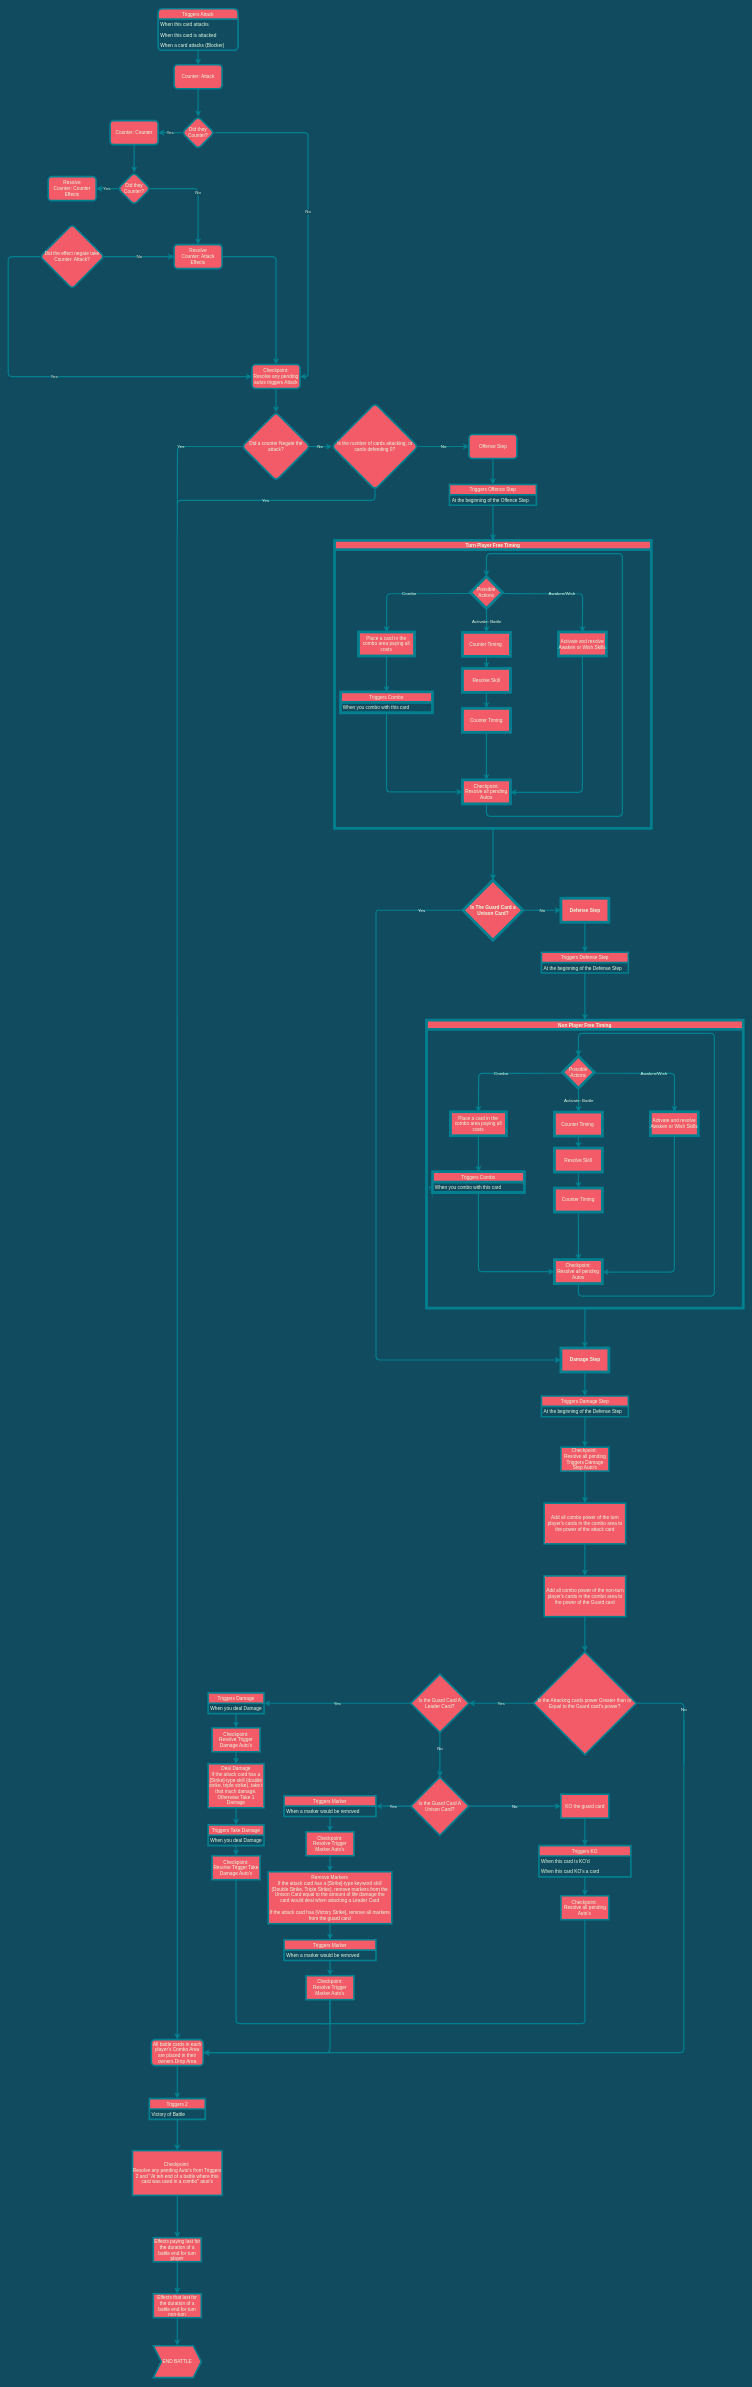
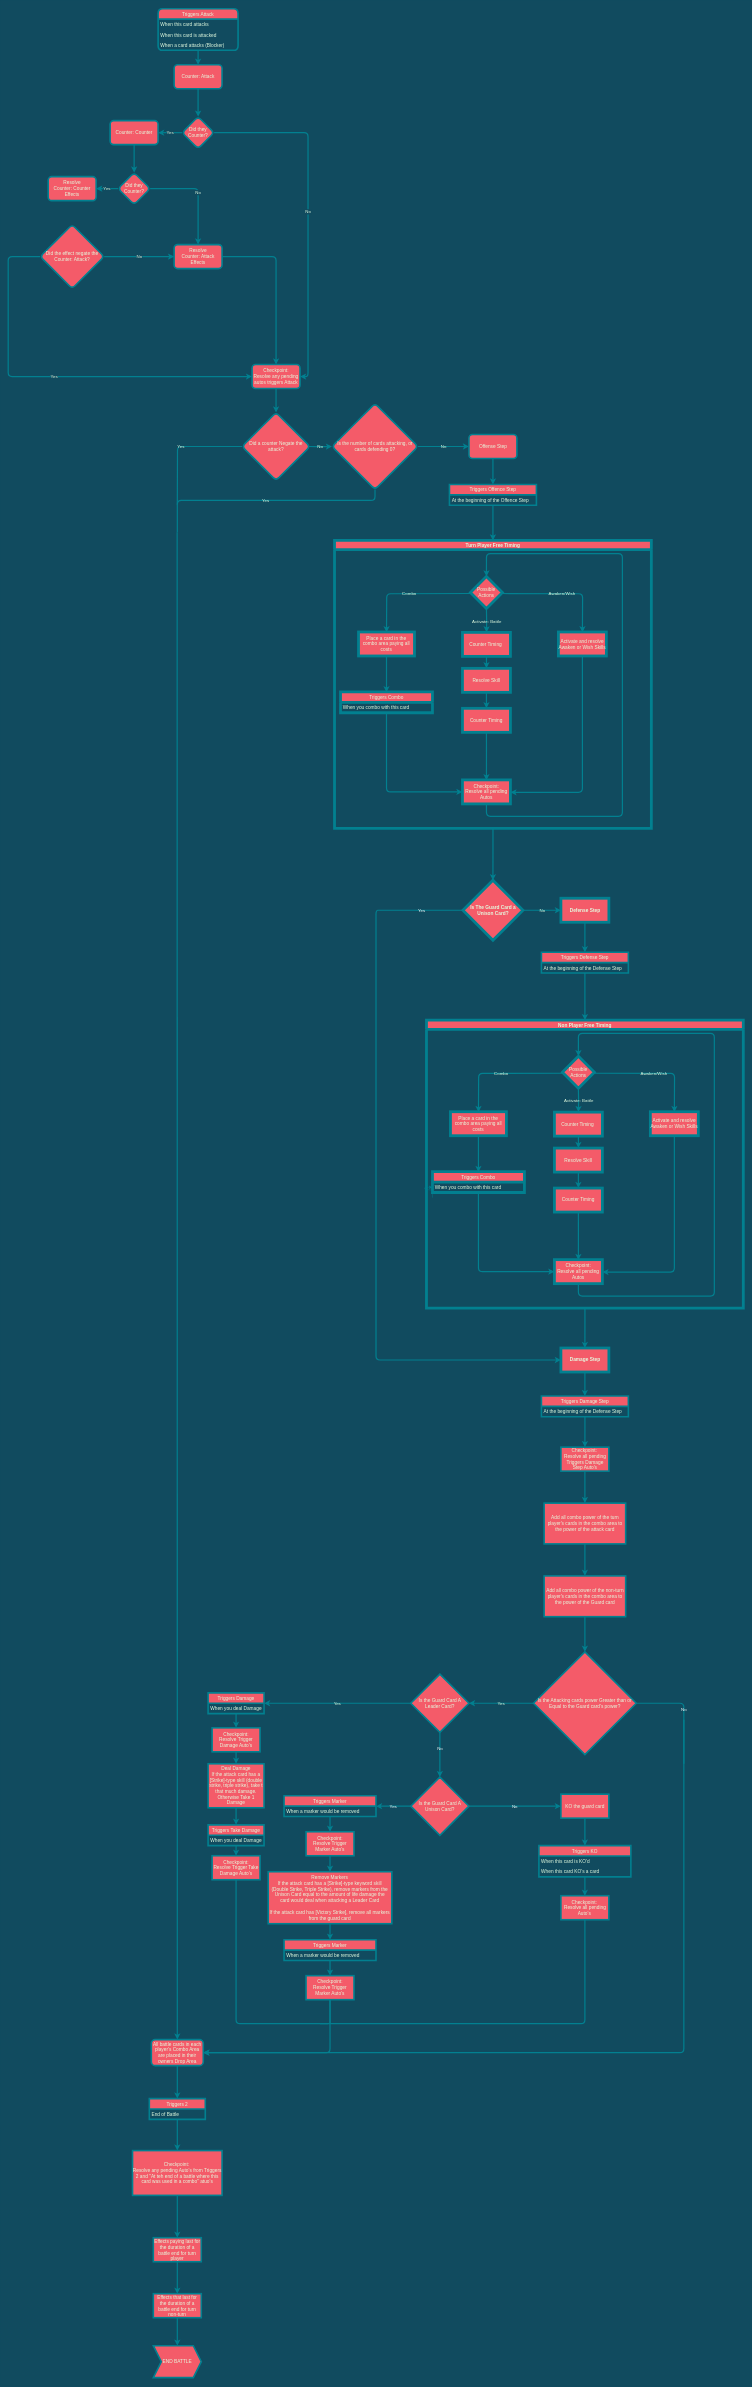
node "Did the effect negate take Counter: Attack?": label "Did the effect negate take Counter: Attack?" -> "Did the effect negate the Counter: Attack?"
node "Victory of Battle": label "Victory of Battle" -> "End of Battle"
